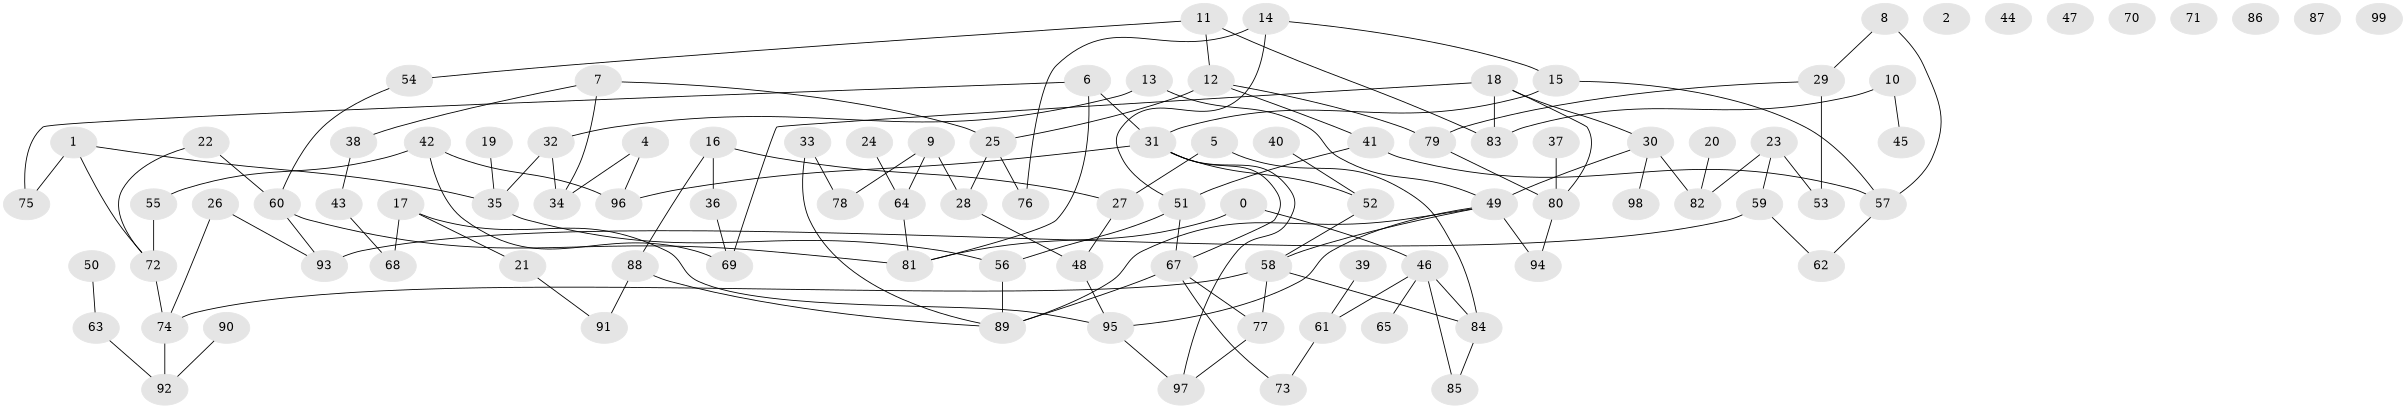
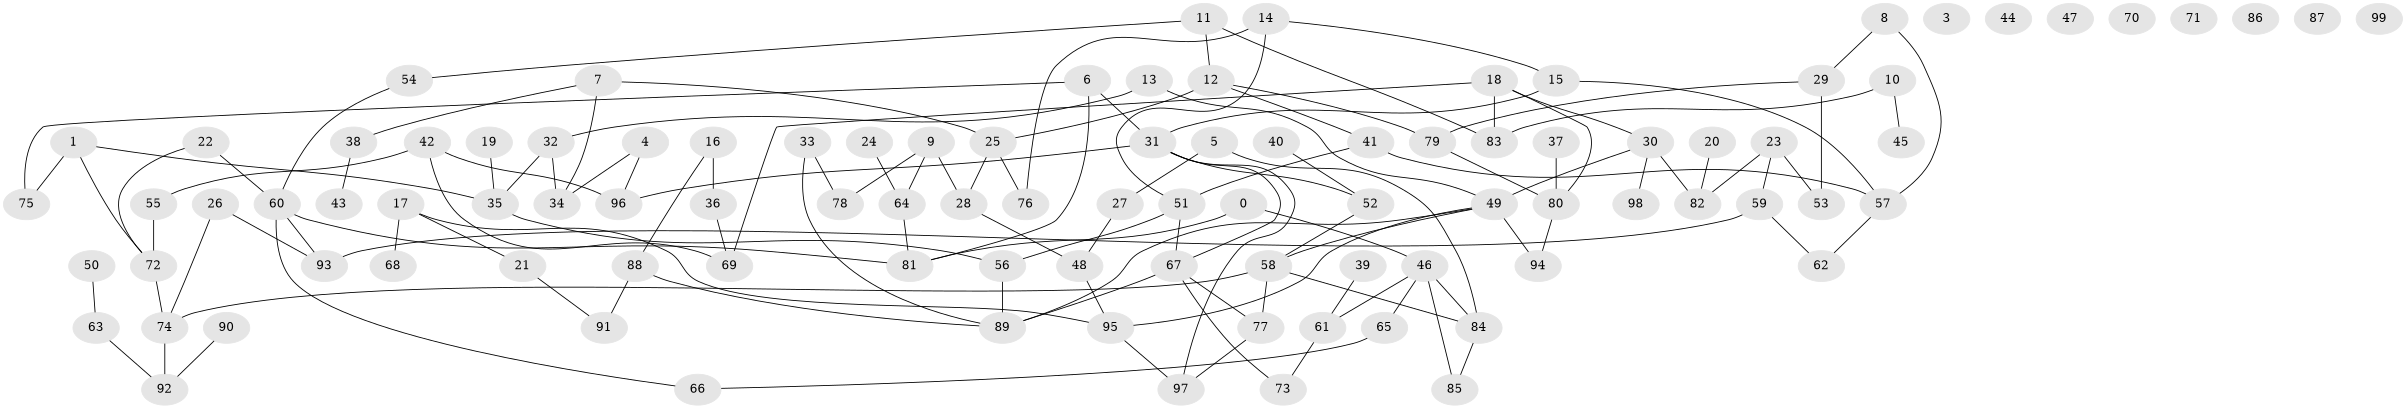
node "2": label "2" -> "3"
edge "16" -- "27": removed
edge "43" -- "68": removed
node "66": added
